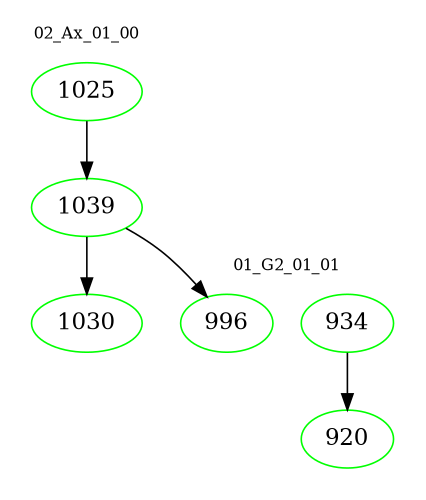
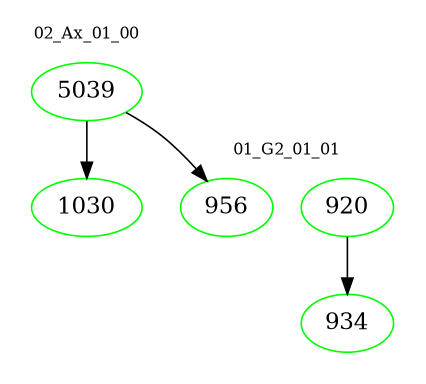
node "1025": removed
node "1039": label "1039" -> "5039"
node "996": label "996" -> "956"
edge "934" -> "920": reversed
